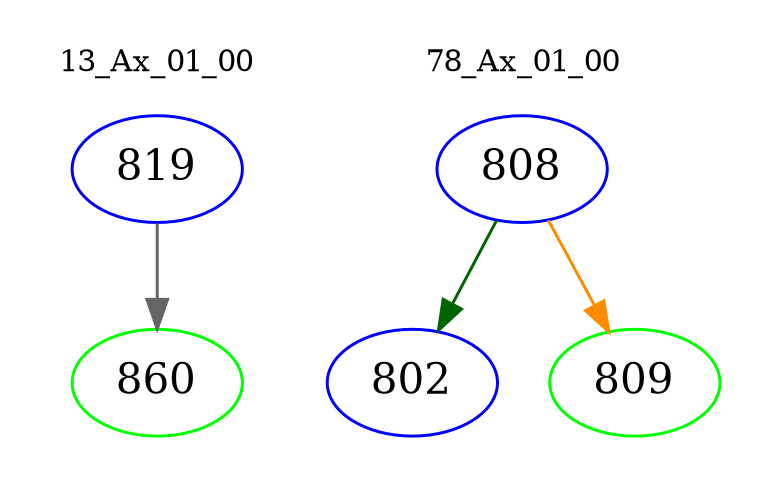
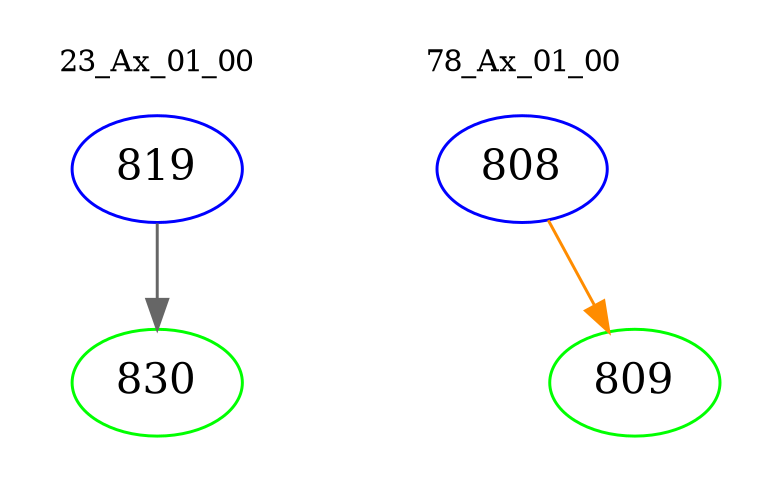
cluster "13_Ax_01_00": label "13_Ax_01_00" -> "23_Ax_01_00"
node "860": label "860" -> "830"
node "802": removed
